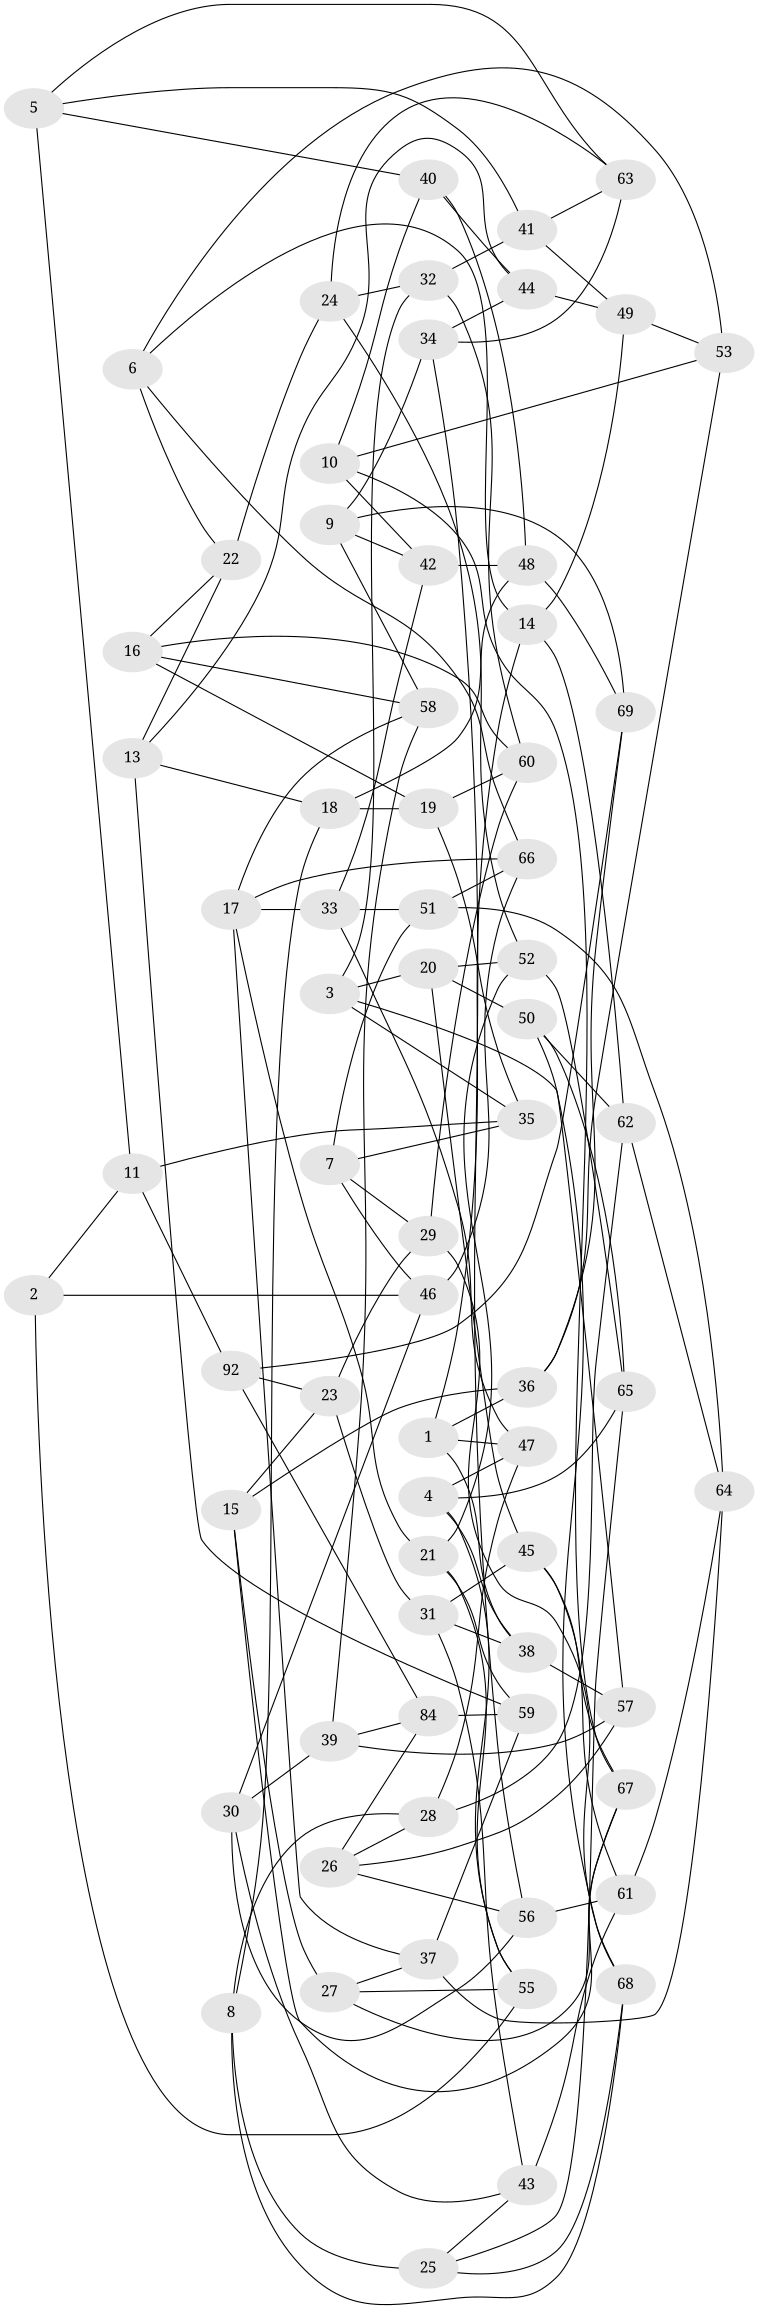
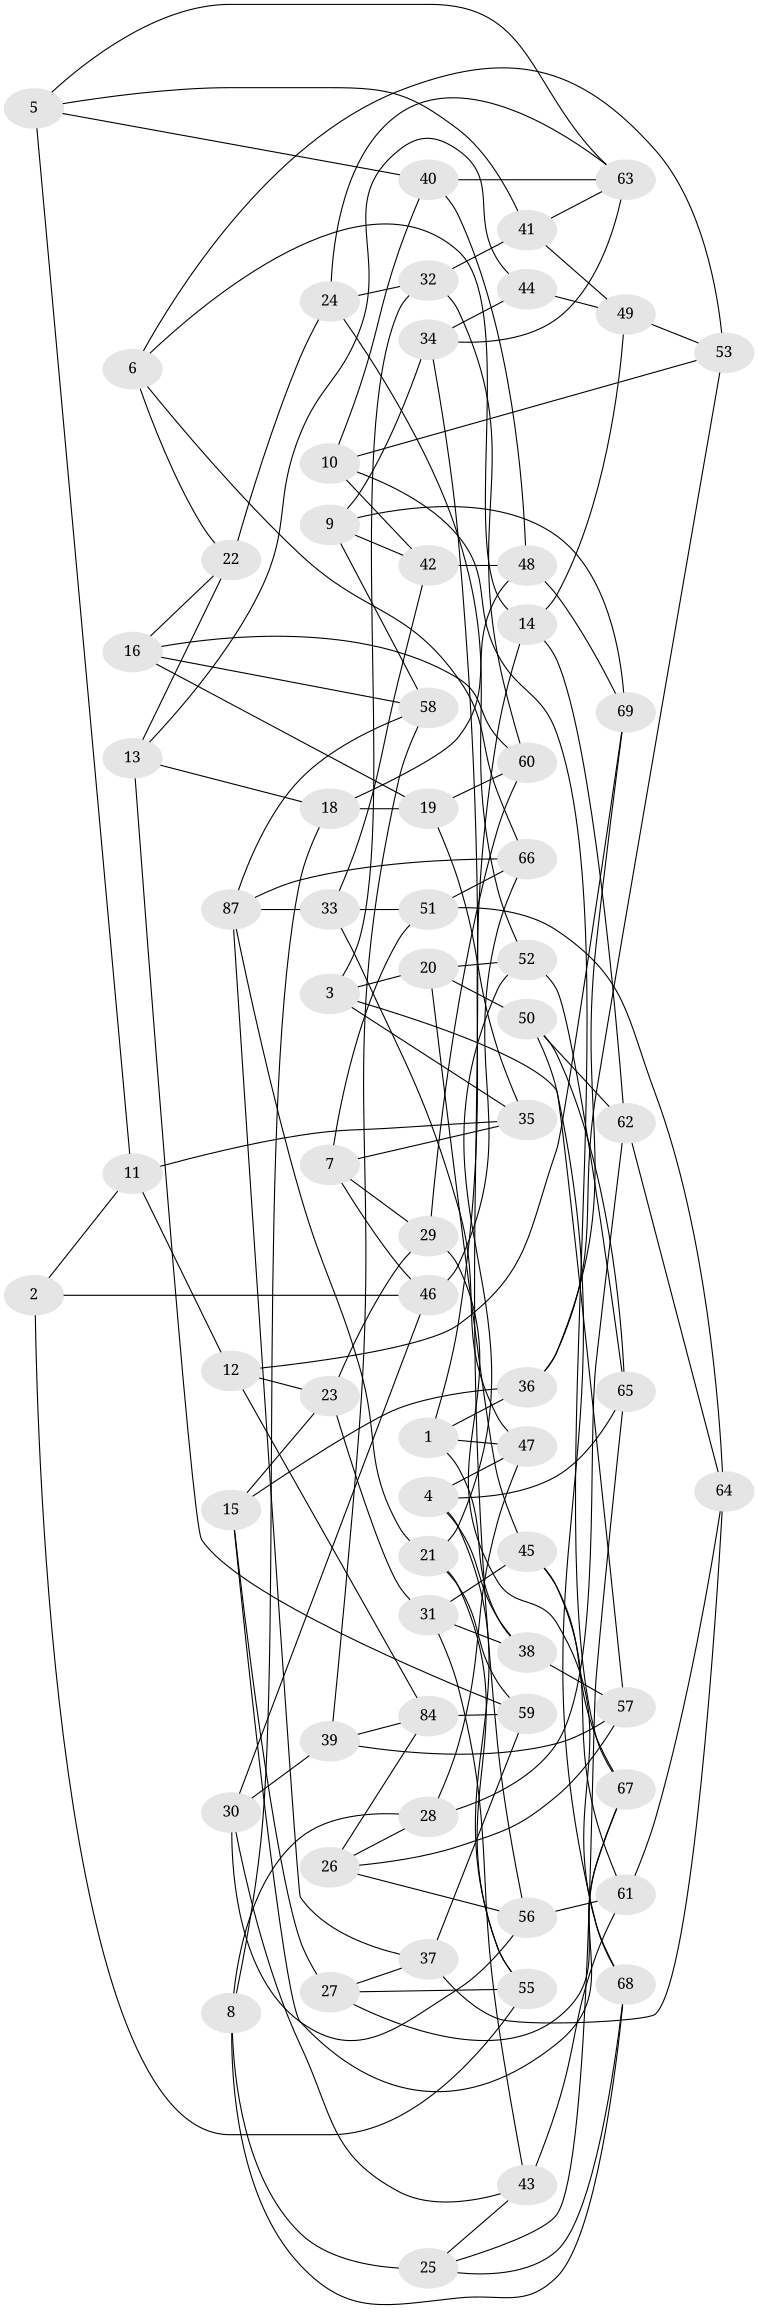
edge "40" -- "44": now "40" -- "63"
node "17": label "17" -> "87"
node "92": label "92" -> "12"
